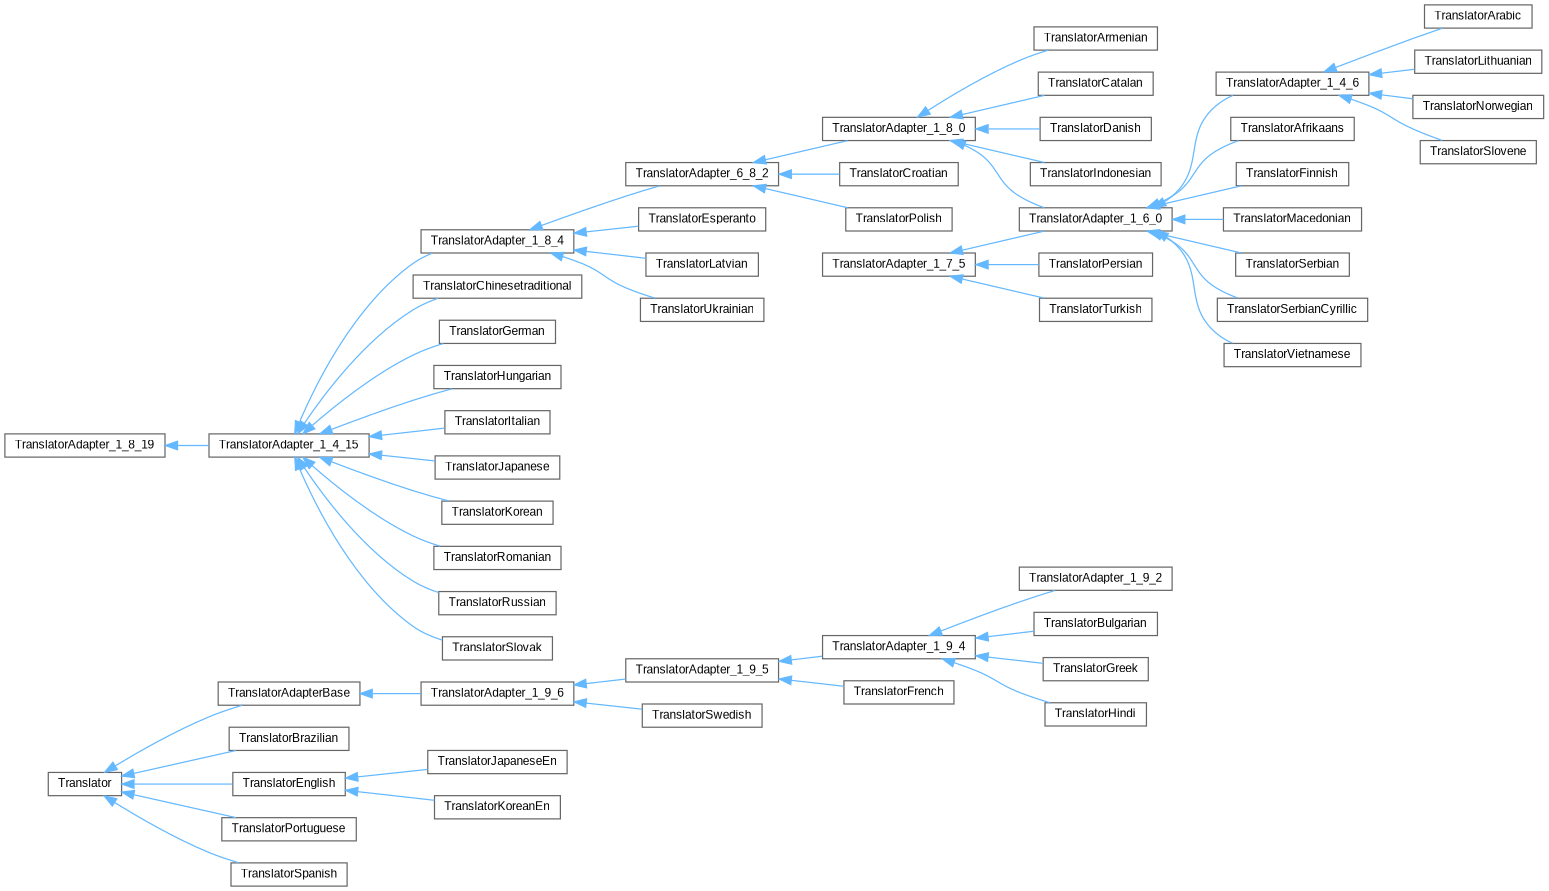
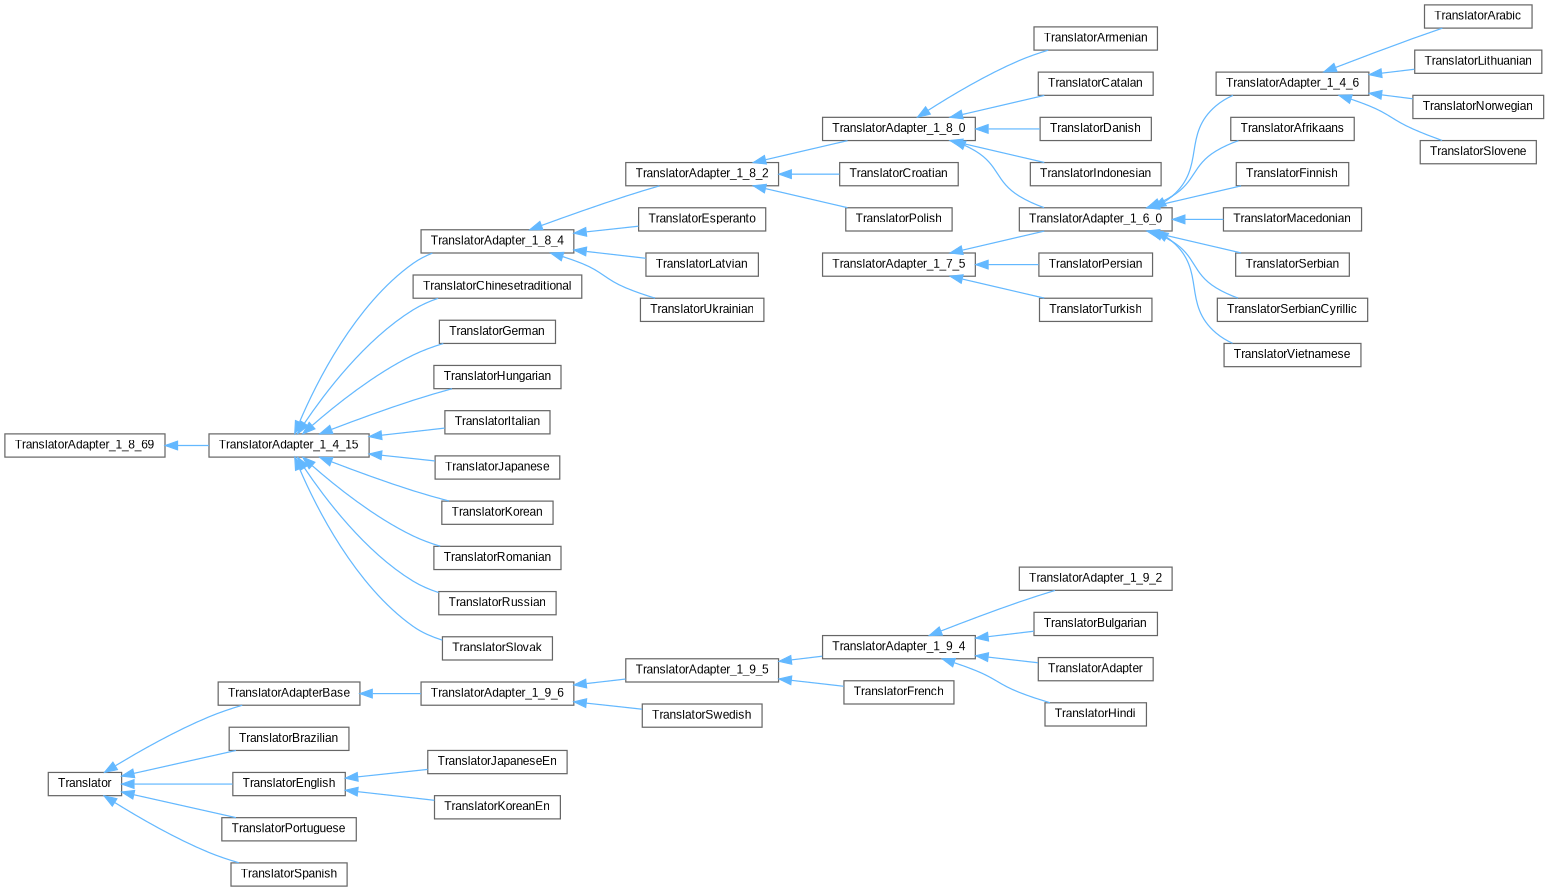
node "TranslatorAdapter_6_8_2": label "TranslatorAdapter_6_8_2" -> "TranslatorAdapter_1_8_2"
node "TranslatorAdapter_1_8_19": label "TranslatorAdapter_1_8_19" -> "TranslatorAdapter_1_8_69"
node "TranslatorGreek": label "TranslatorGreek" -> "TranslatorAdapter"
